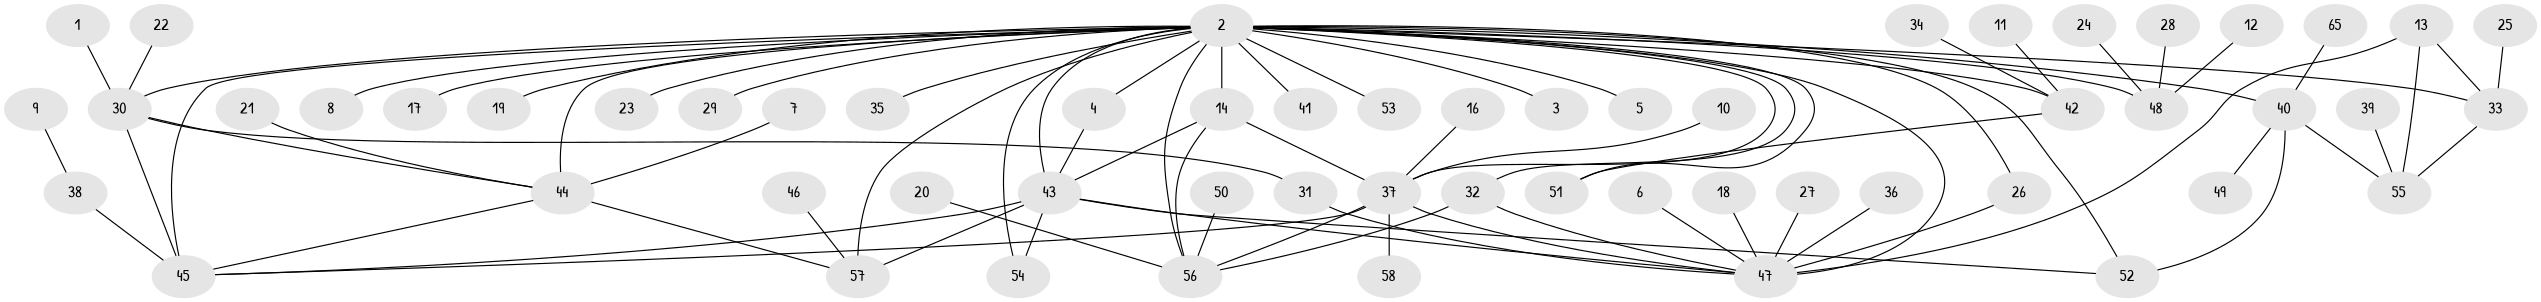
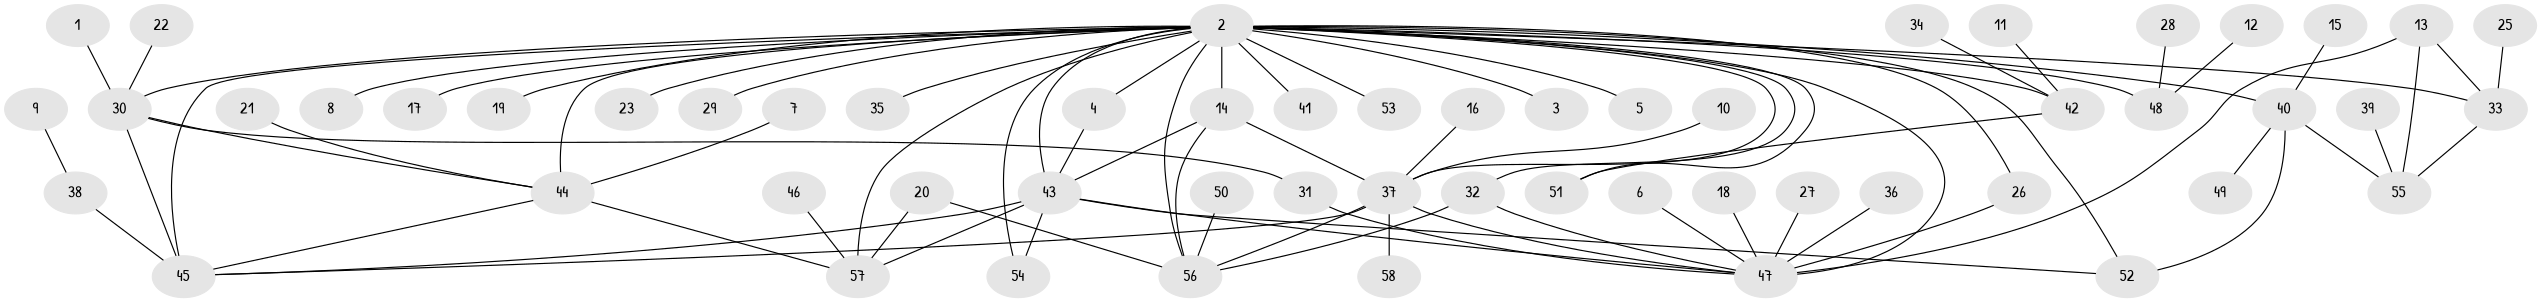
node "24": removed
node "65": label "65" -> "15"
edge "20" -- "57": added
